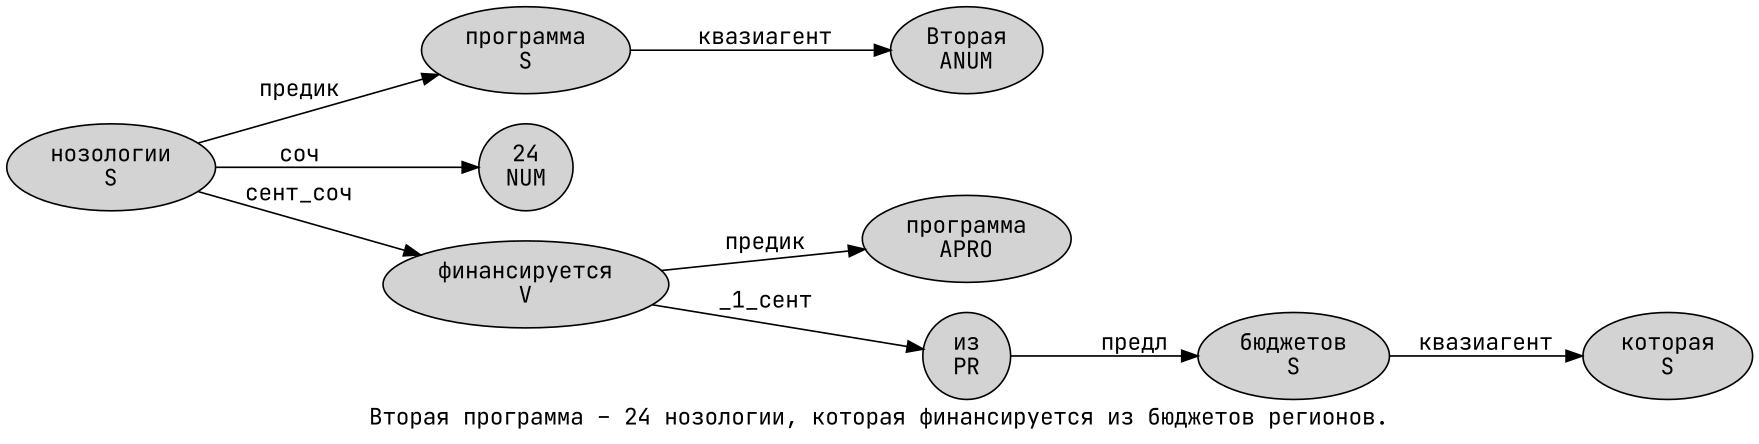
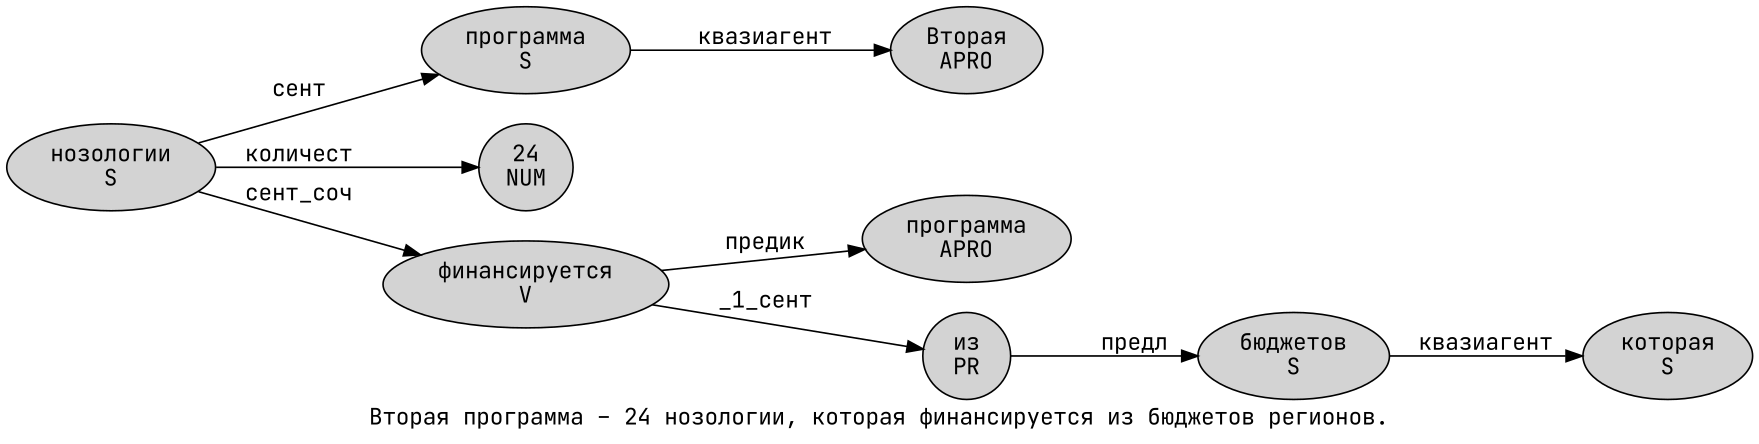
node "Вторая ANUM": label "Вторая ANUM" -> "Вторая APRO"
edge "нозологии S" -> "программа S": label "предик" -> "сент"
edge "нозологии S" -> "24 NUM": label "соч" -> "количест"
